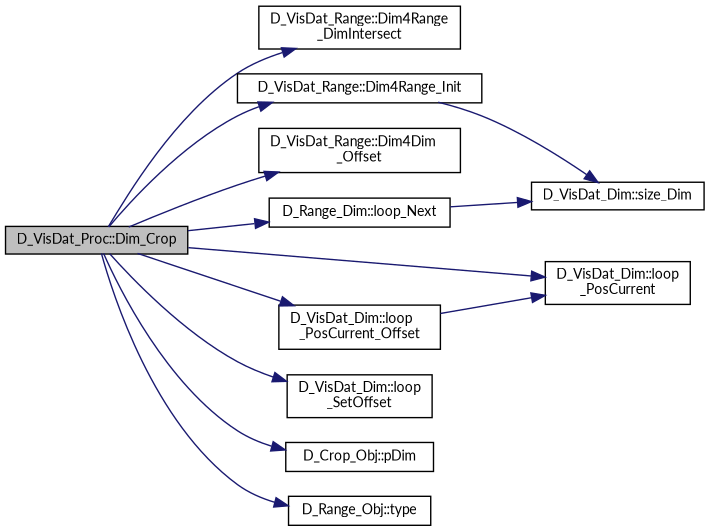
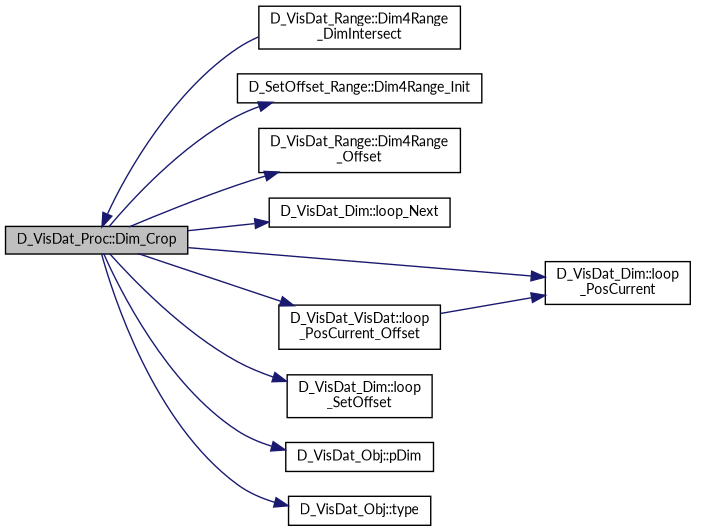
node "D_VisDat_Range::Dim4Range_Init": label "D_VisDat_Range::Dim4Range_Init" -> "D_SetOffset_Range::Dim4Range_Init"
edge "D_VisDat_Proc::Dim_Crop" -> "D_VisDat_Range::Dim4Range _DimIntersect": reversed
node "D_VisDat_Range::Dim4Dim _Offset": label "D_VisDat_Range::Dim4Dim _Offset" -> "D_VisDat_Range::Dim4Range _Offset"
node "D_VisDat_Dim::size_Dim": removed
node "D_Range_Dim::loop_Next": label "D_Range_Dim::loop_Next" -> "D_VisDat_Dim::loop_Next"
node "D_VisDat_Dim::loop _PosCurrent_Offset": label "D_VisDat_Dim::loop _PosCurrent_Offset" -> "D_VisDat_VisDat::loop _PosCurrent_Offset"
node "D_Crop_Obj::pDim": label "D_Crop_Obj::pDim" -> "D_VisDat_Obj::pDim"
node "D_Range_Obj::type": label "D_Range_Obj::type" -> "D_VisDat_Obj::type"
